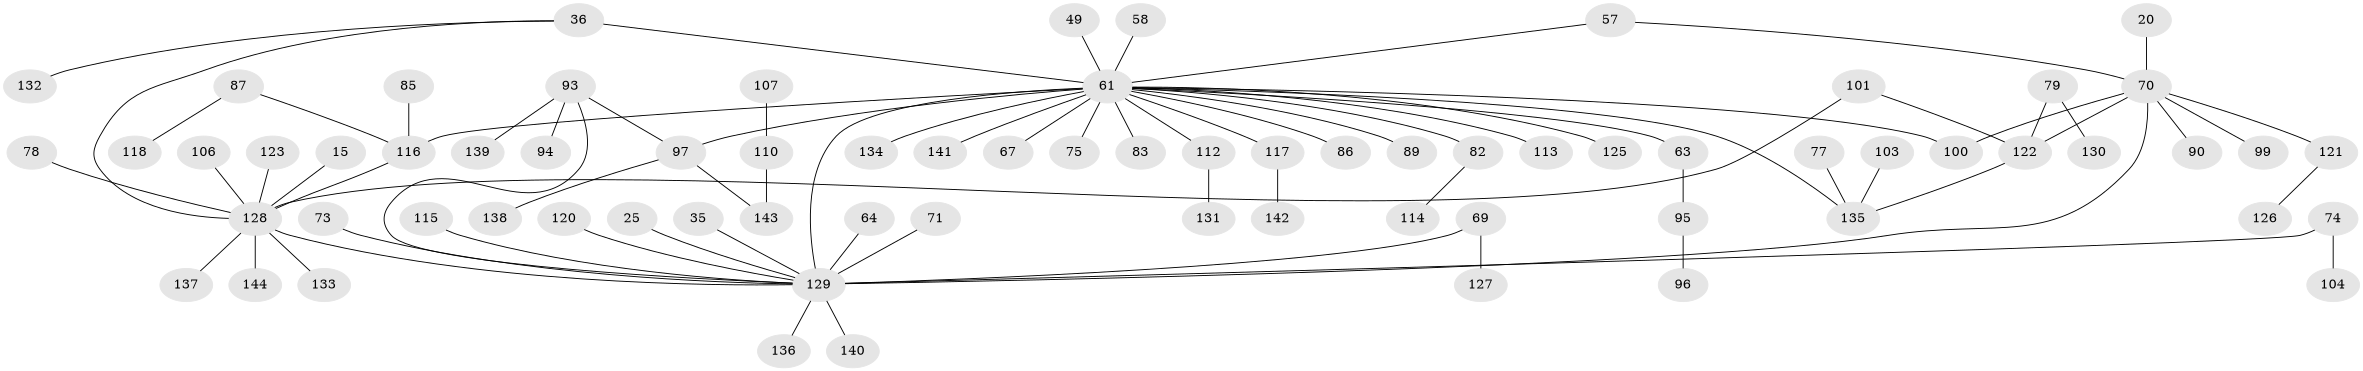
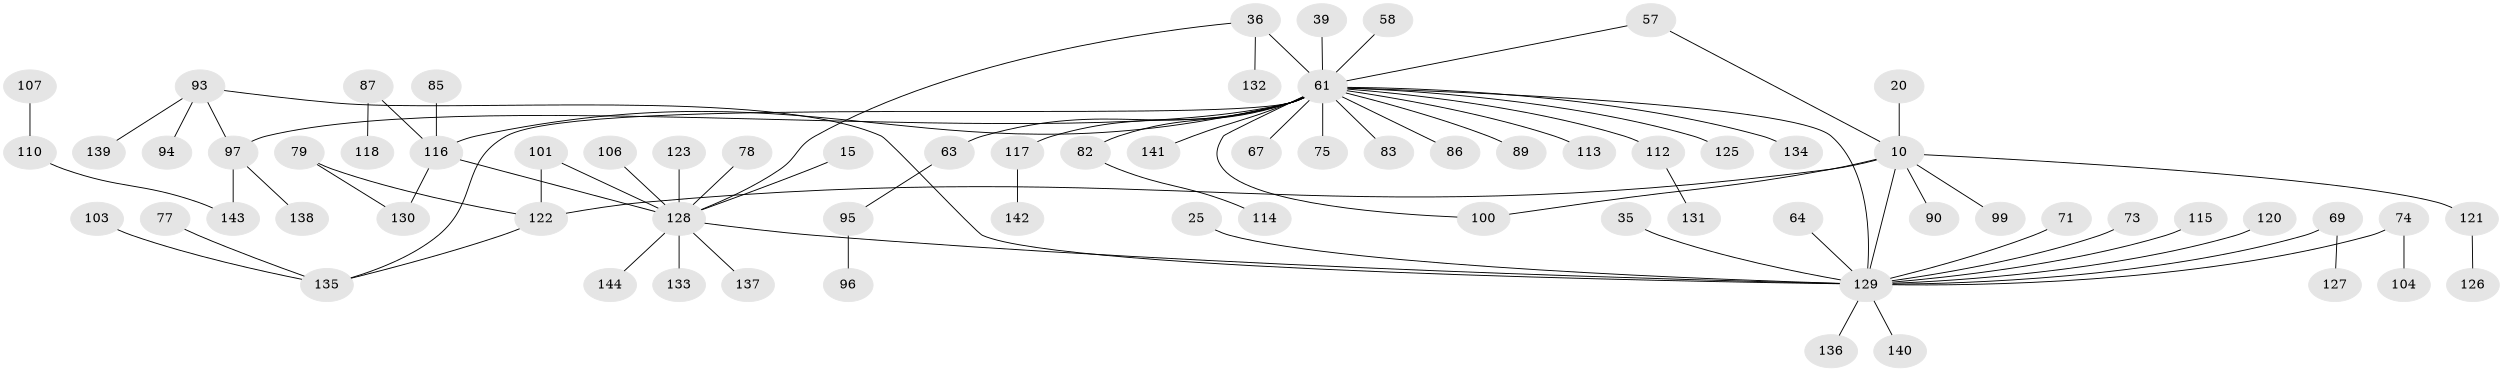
node "49": label "49" -> "39"
node "70": label "70" -> "10"
edge "116" -- "130": added
